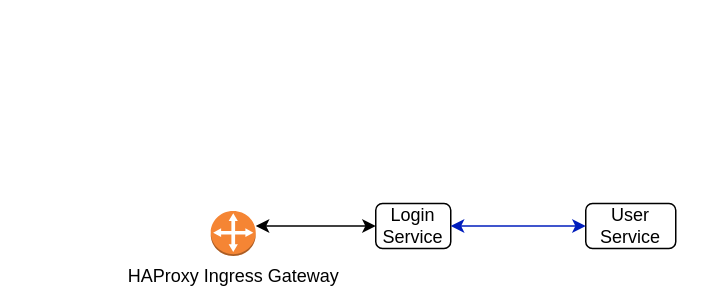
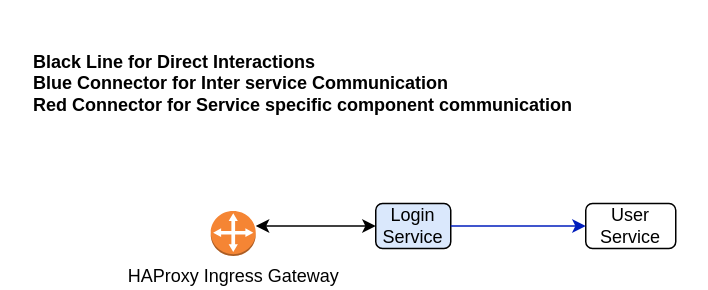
node "Black Line for Direct Interactions Blue Connector for Inter service Communication Red Connector for Service specific component communication": added
node "Login Service": fillcolor #ffffff -> #dae8fc
edge "Login Service" -- "User Service": arrowhead classic -> none
